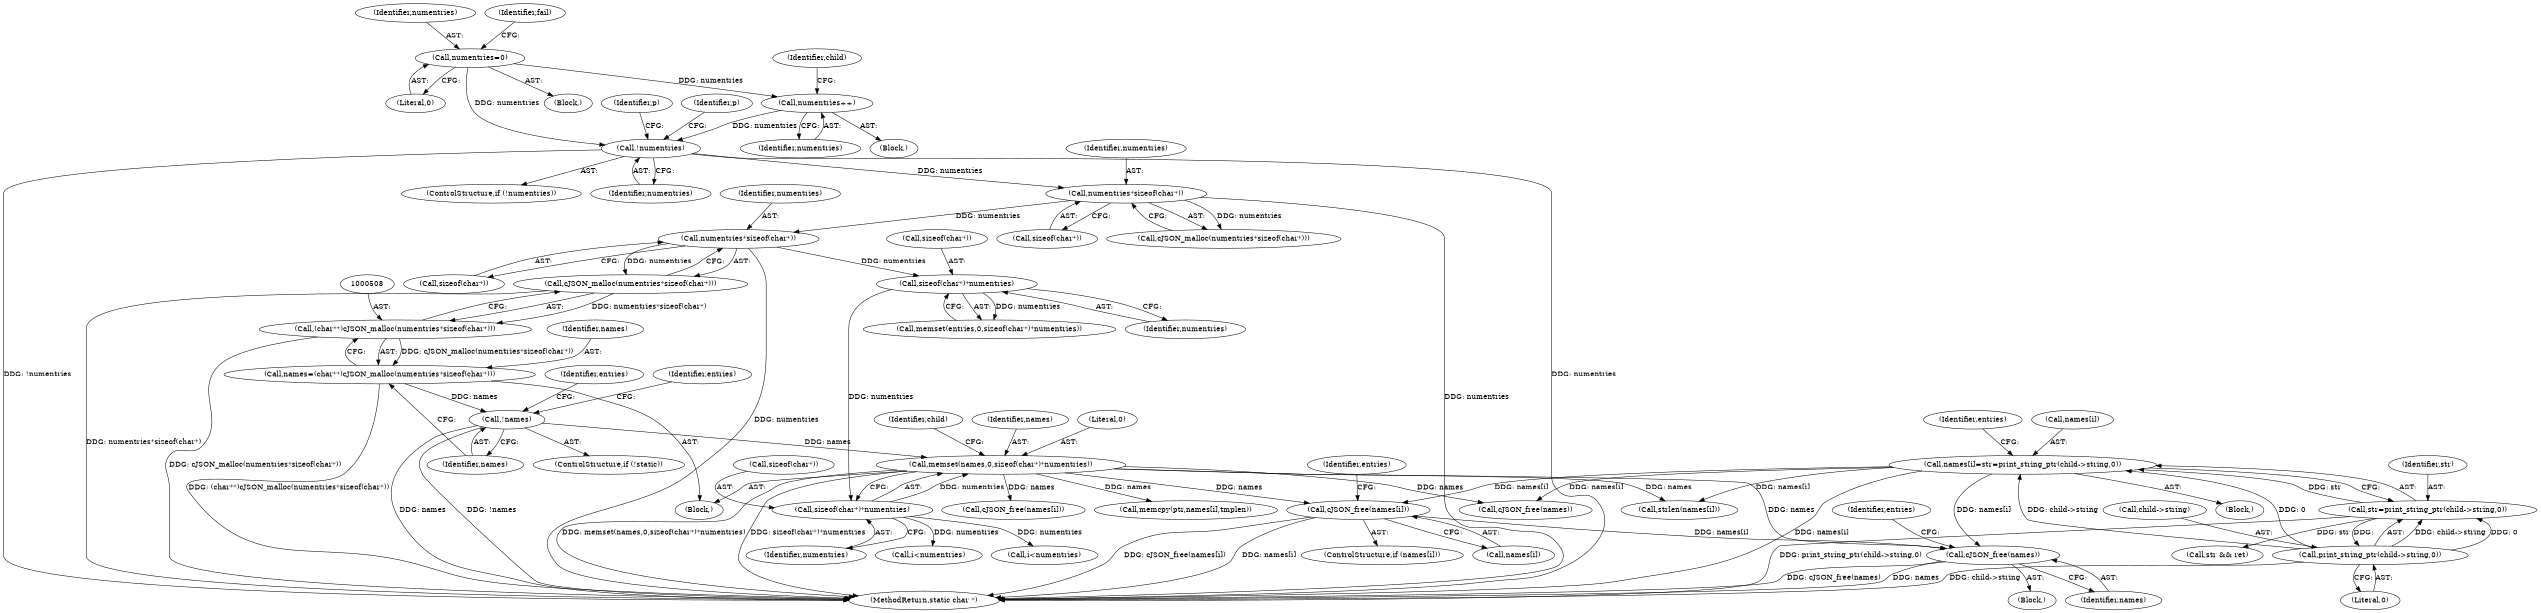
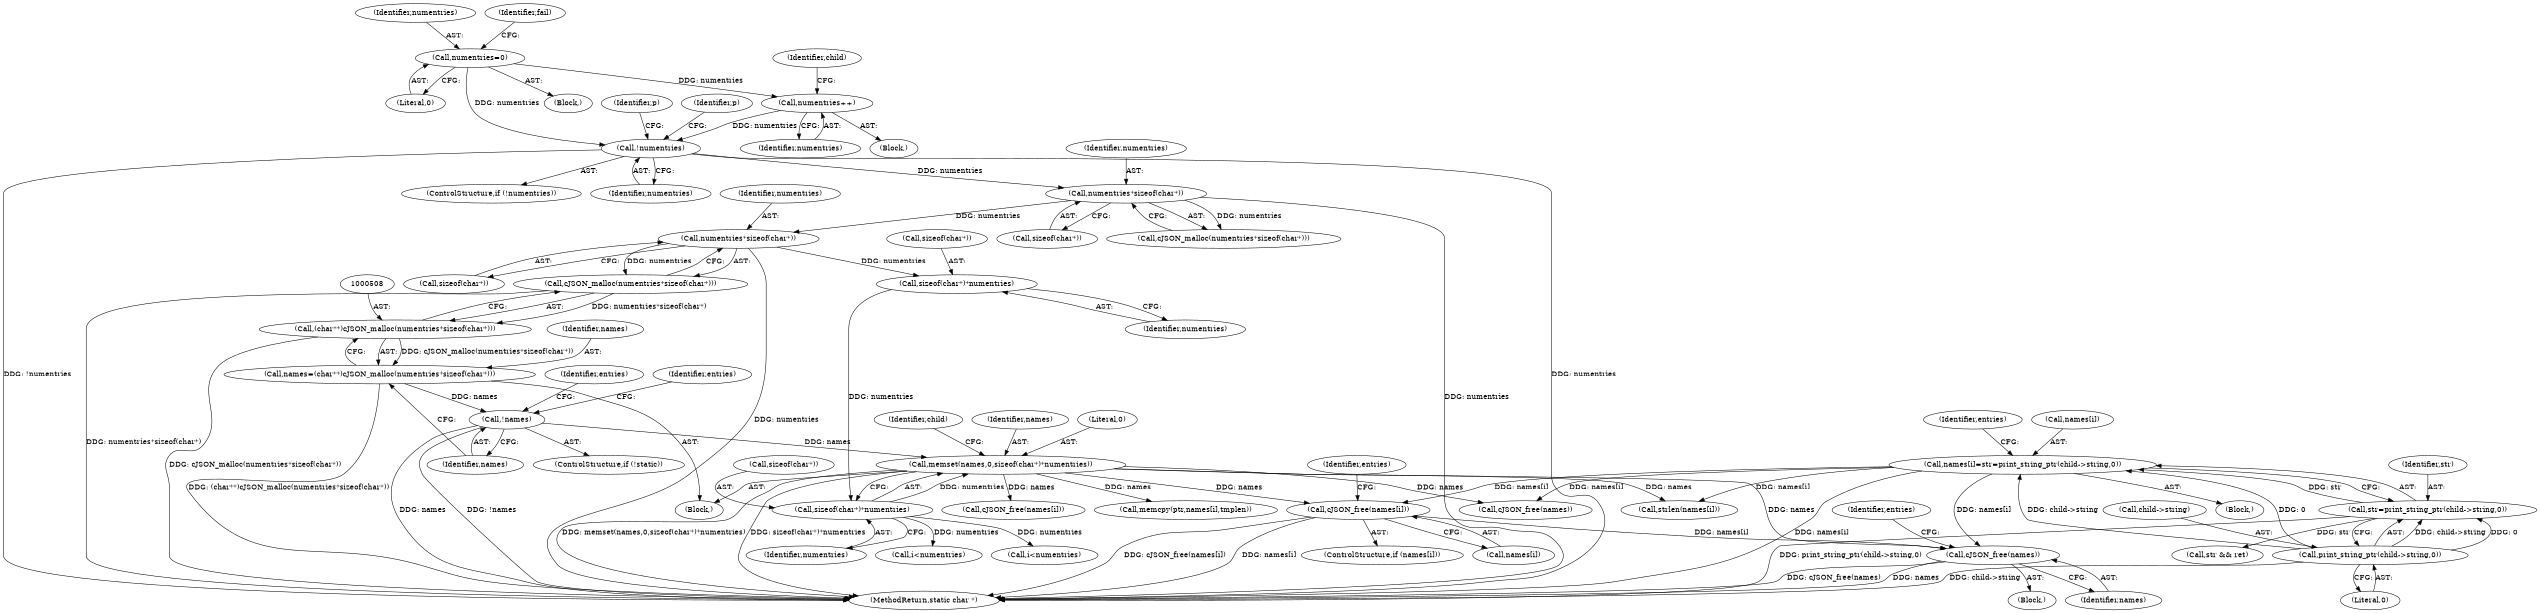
node "(Call,memset(entries,0,sizeof(char*)*numentries))": removed
edge "(Call,str=print_string_ptr(child->string,0))" -> "(Call,print_string_ptr(child->string,0))": label "DDG: " -> "CFG: "
